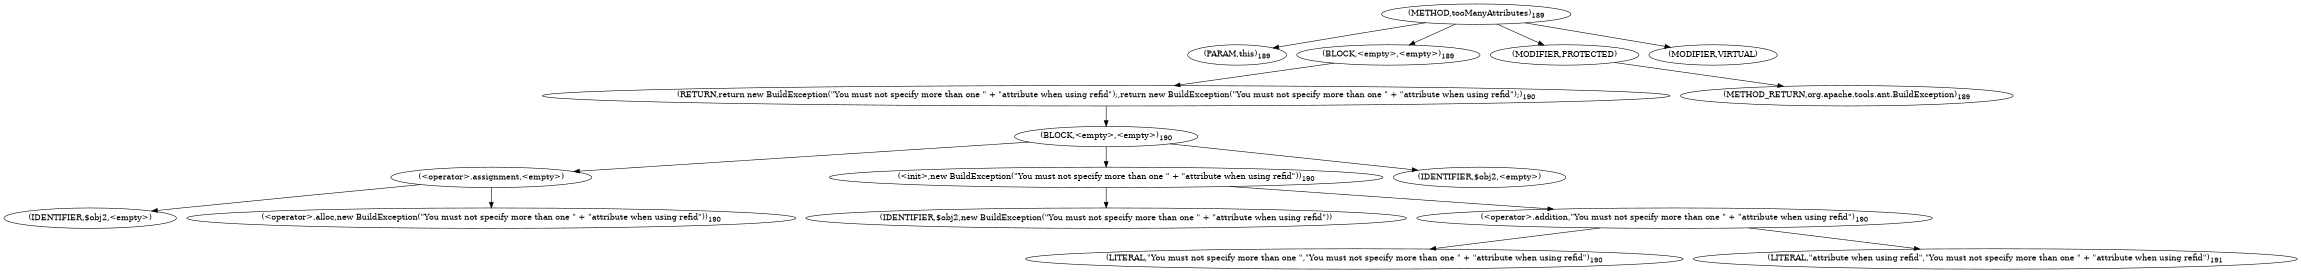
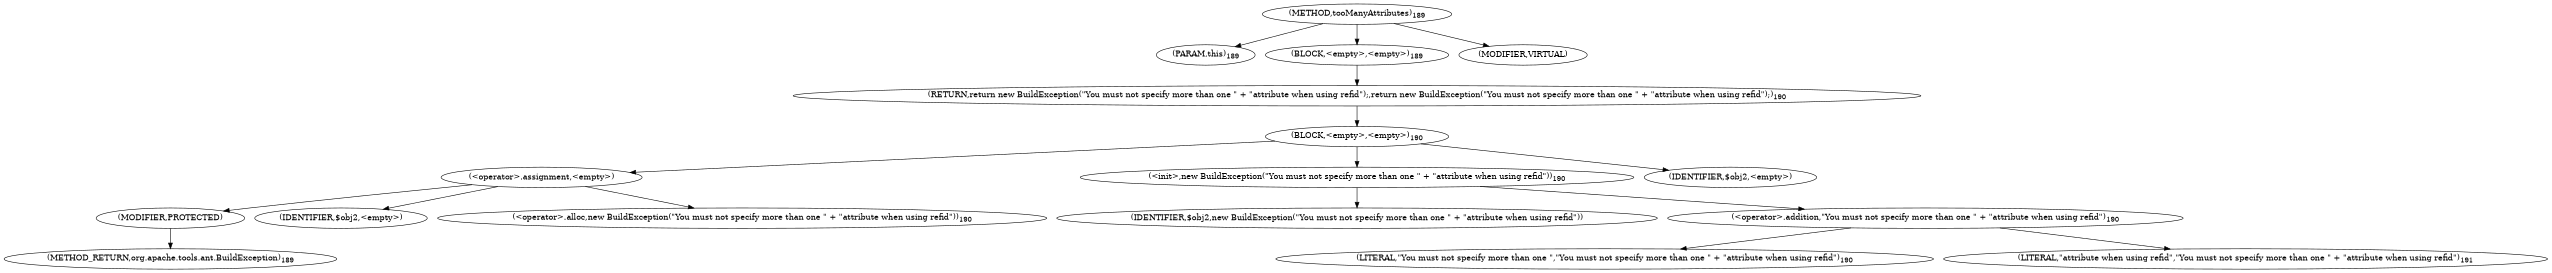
edge "(METHOD,tooManyAttributes)" -> "(MODIFIER,PROTECTED)": now "(<operator>.assignment,<empty>)" -> "(MODIFIER,PROTECTED)"
